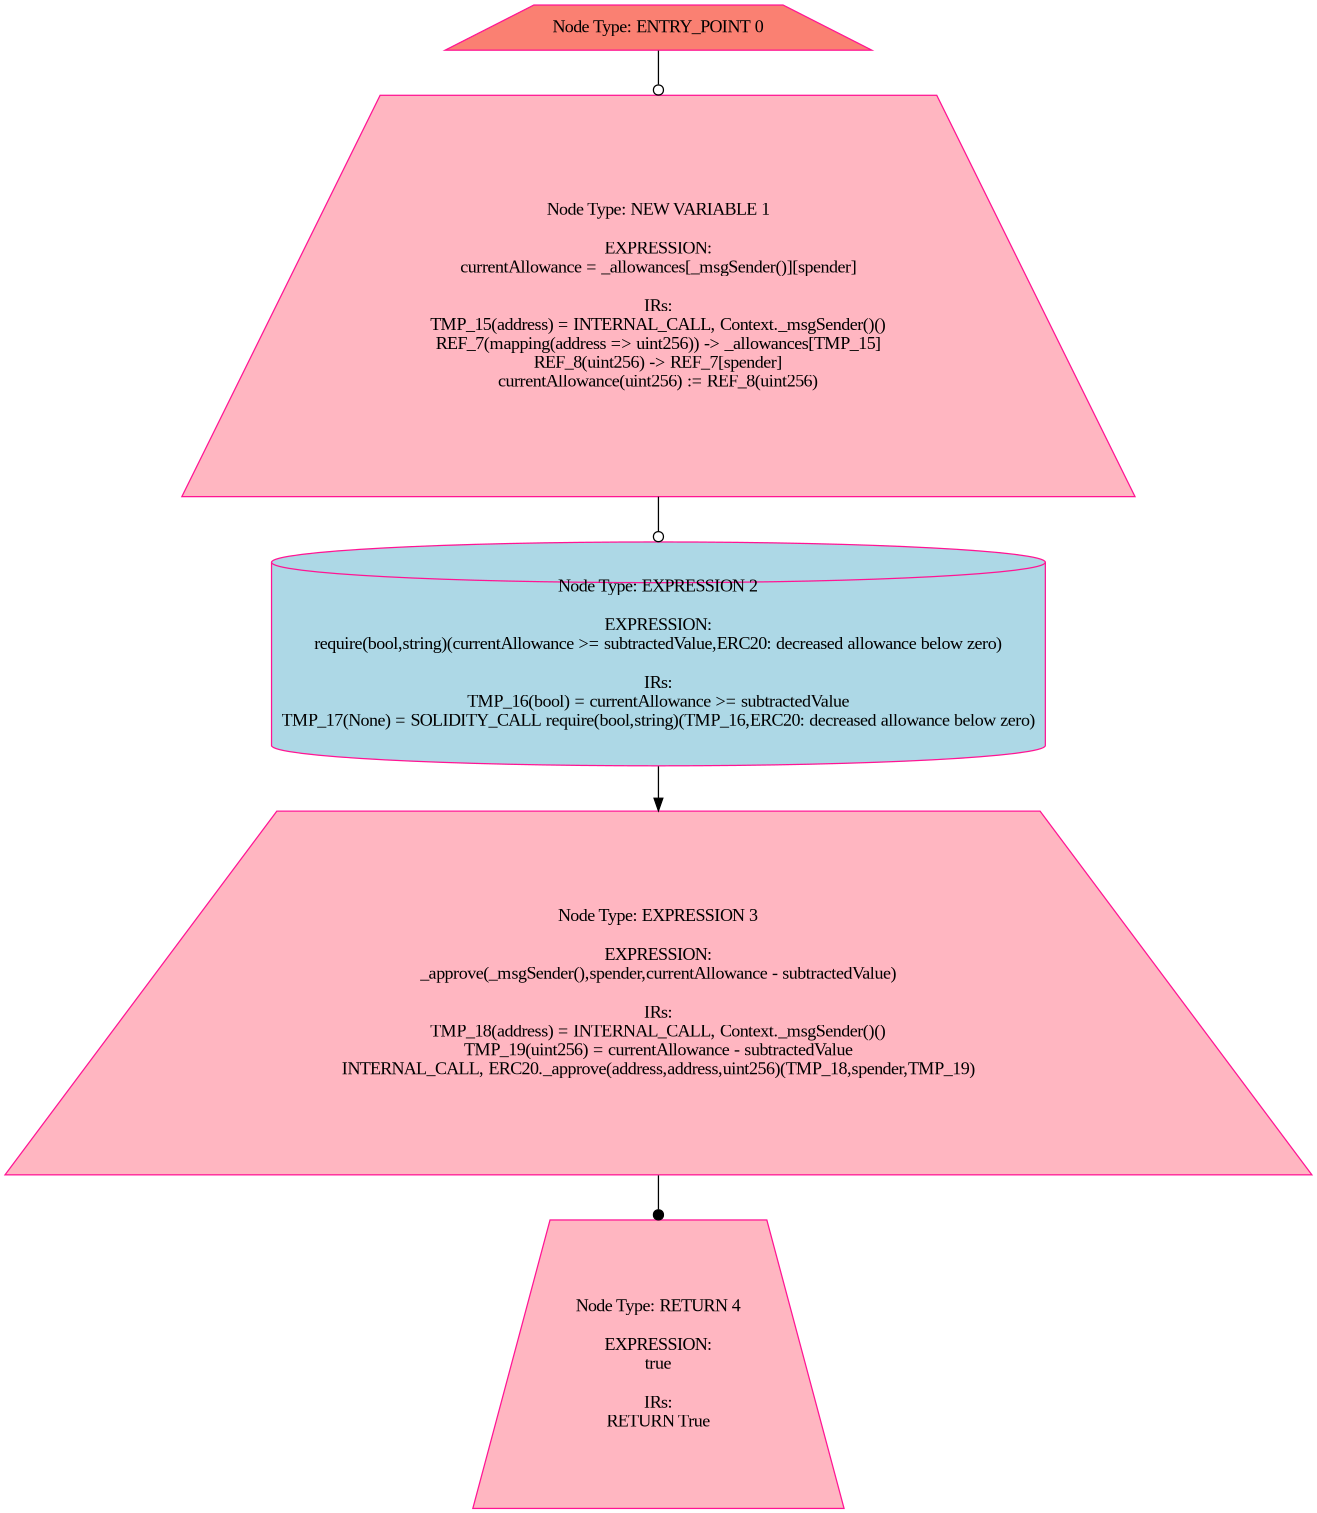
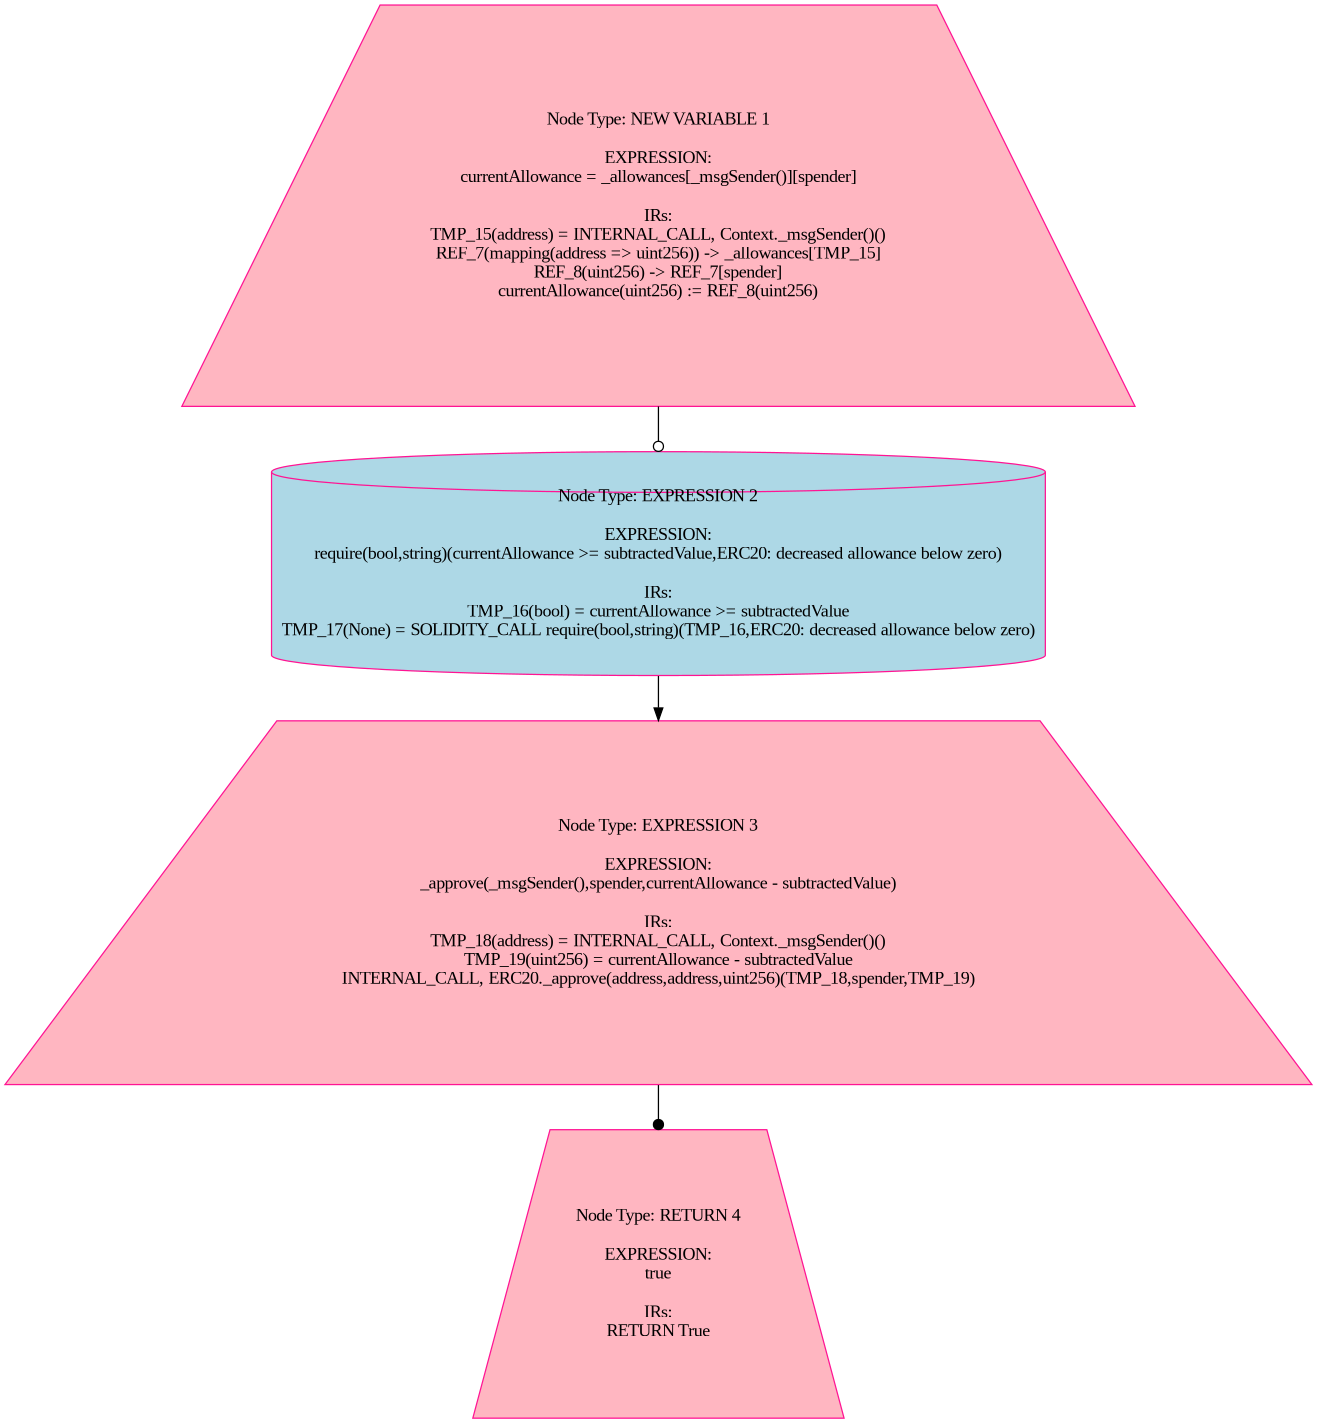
node "Node Type: ENTRY_POINT 0": removed
